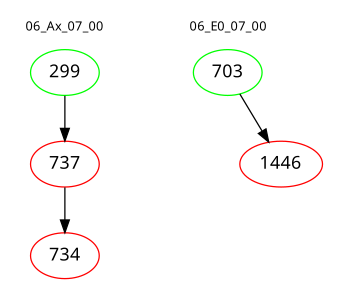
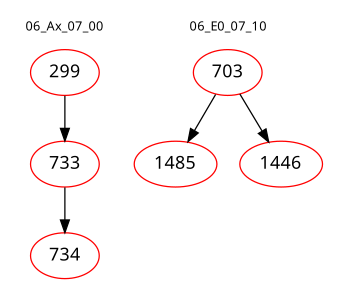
cluster "06_E0_07_00": label "06_E0_07_00" -> "06_E0_07_10"
node "299": color green -> red
node "703": color green -> red
node "737": label "737" -> "733"
node "1485": added
